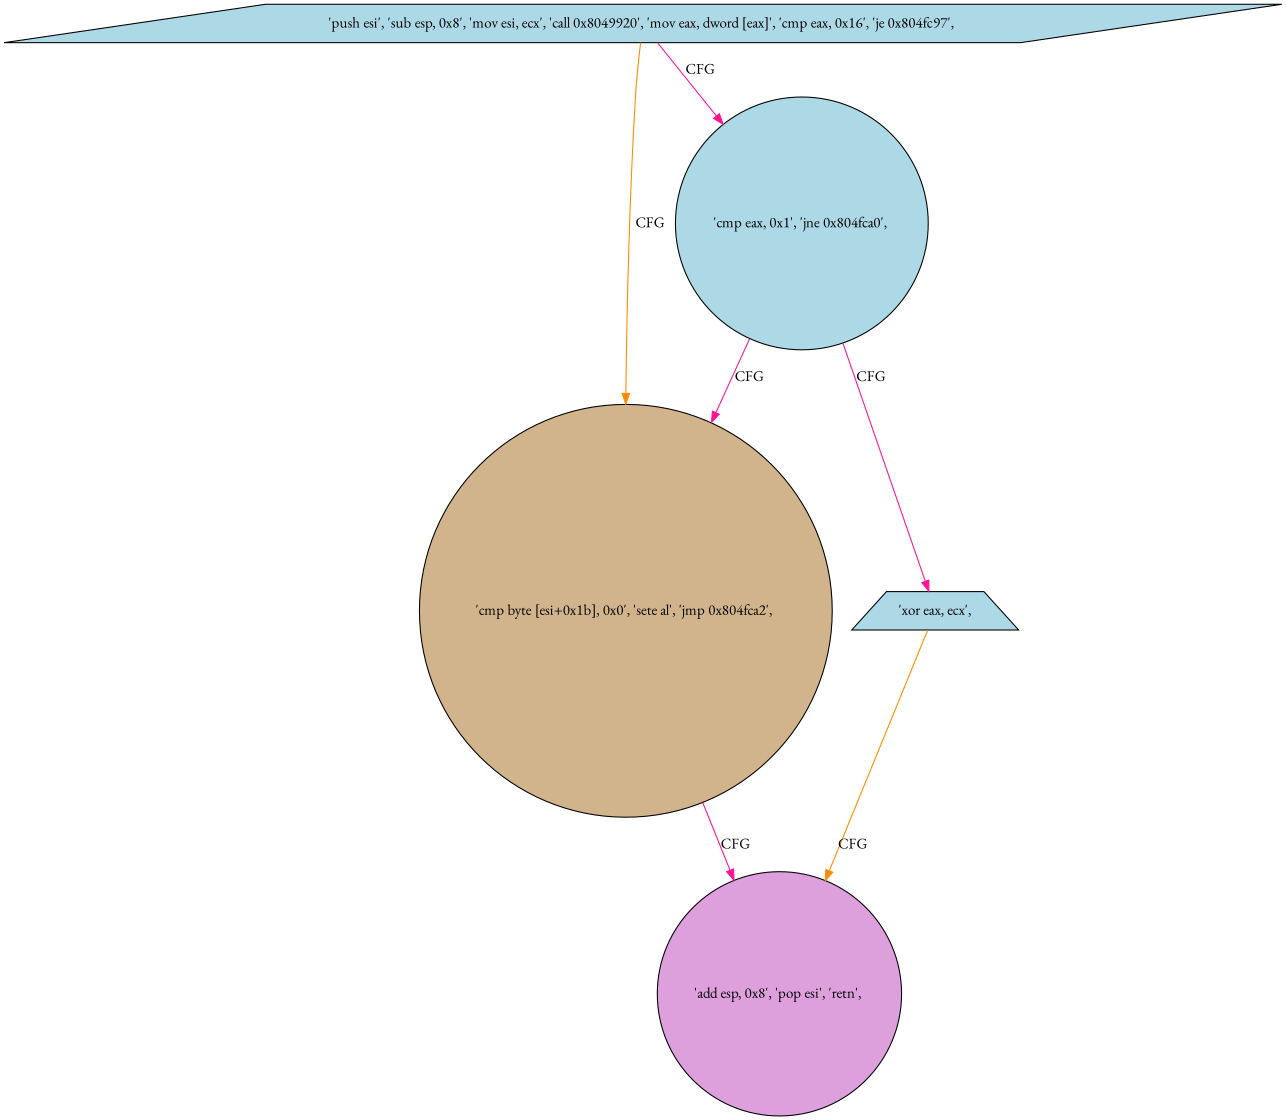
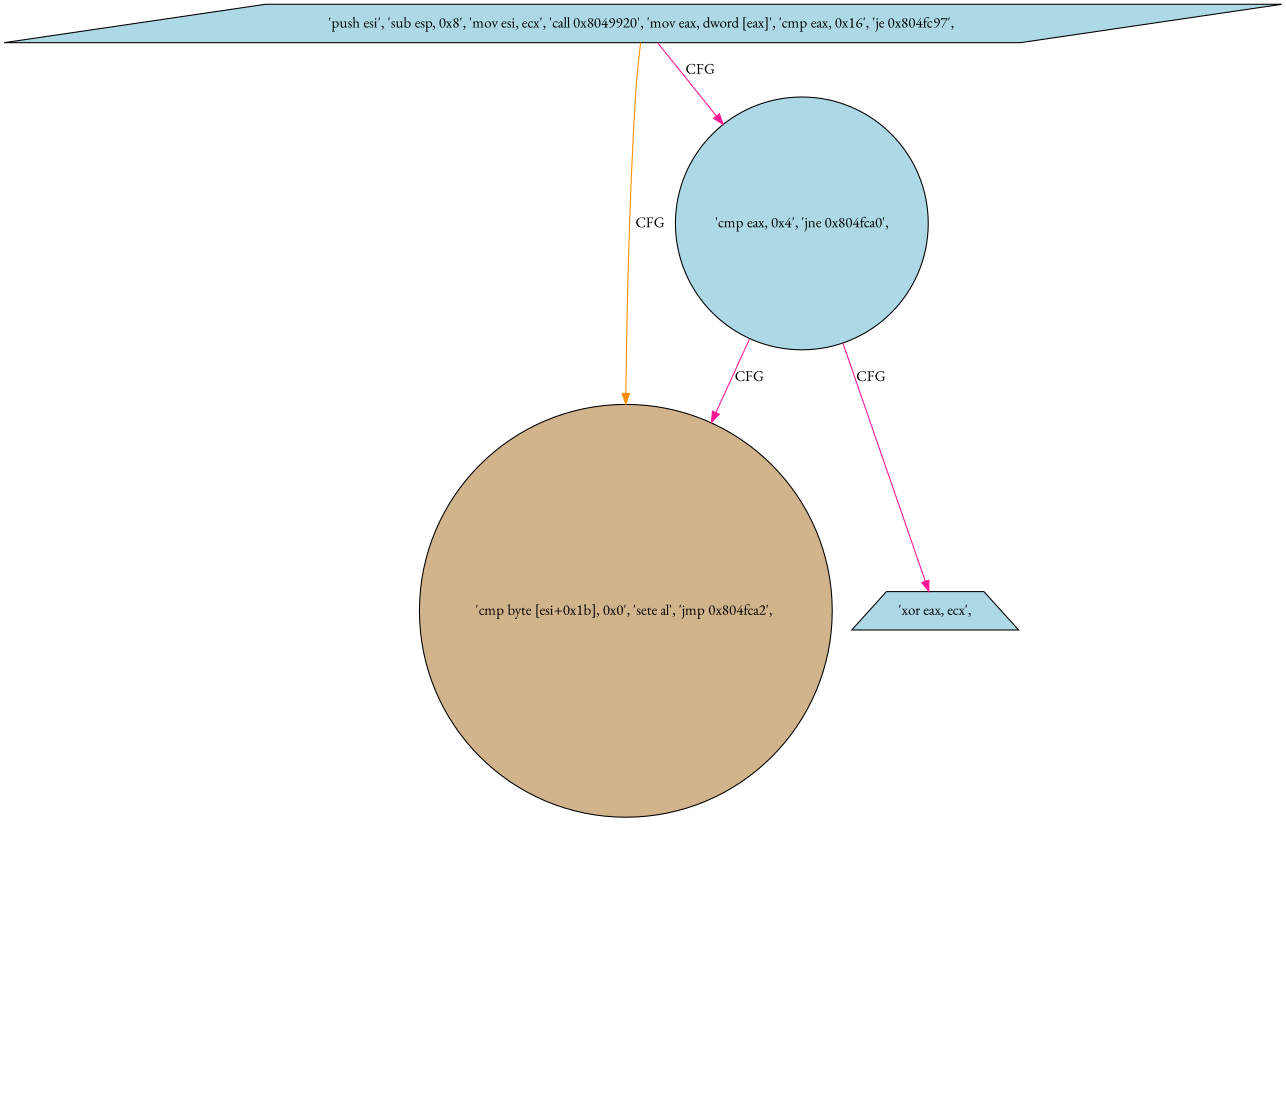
node "'cmp eax, 0x1', 'jne 0x804fca0',": label "'cmp eax, 0x1', 'jne 0x804fca0'," -> "'cmp eax, 0x4', 'jne 0x804fca0',"
node "'add esp, 0x8', 'pop esi', 'retn',": removed
